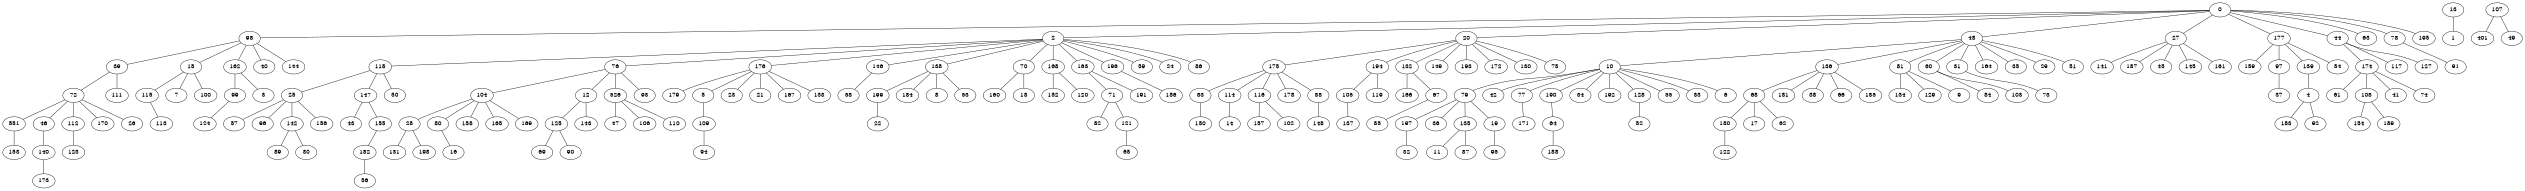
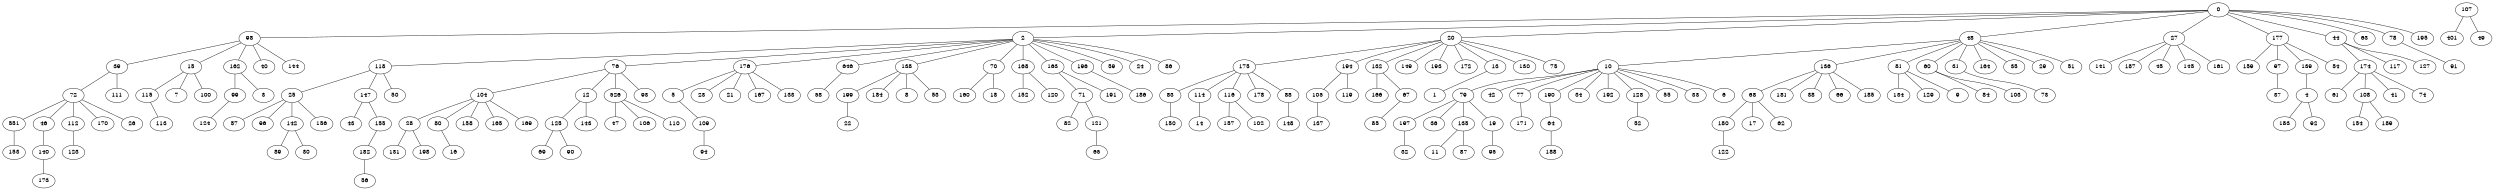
edge "20" -- "13": added
node "146": label "146" -> "646"
node "179": removed
